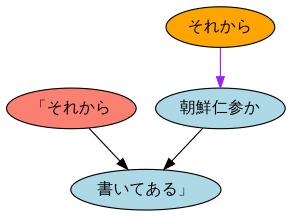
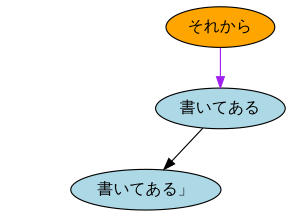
node "「それから": removed
node "朝鮮仁参か": label "朝鮮仁参か" -> "書いてある"
